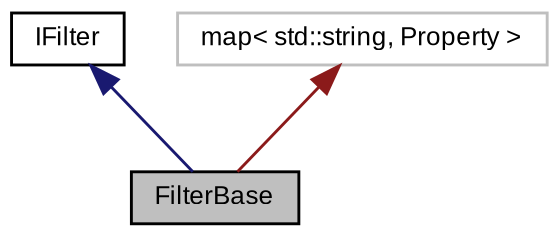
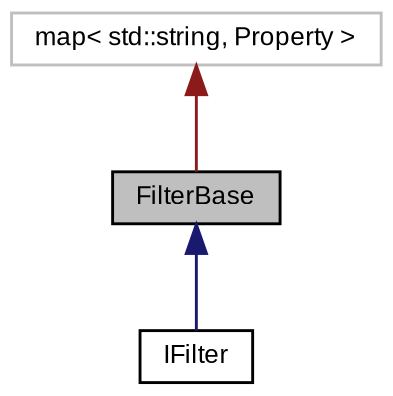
edge "FilterBase" -> "IFilter": reversed
